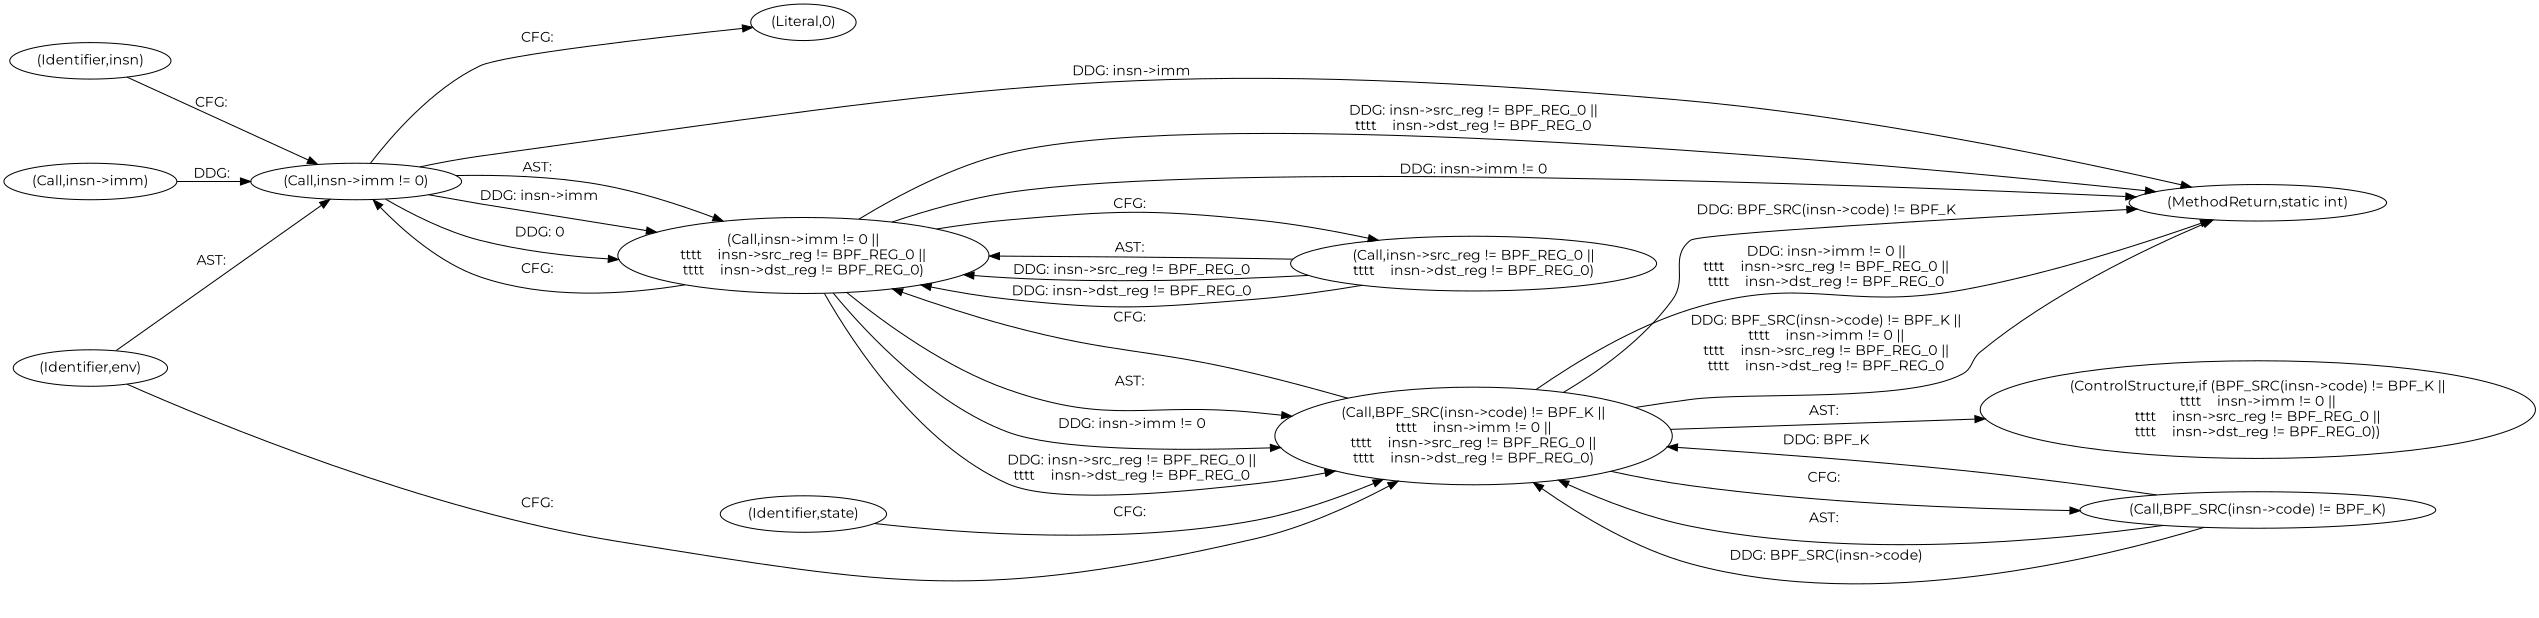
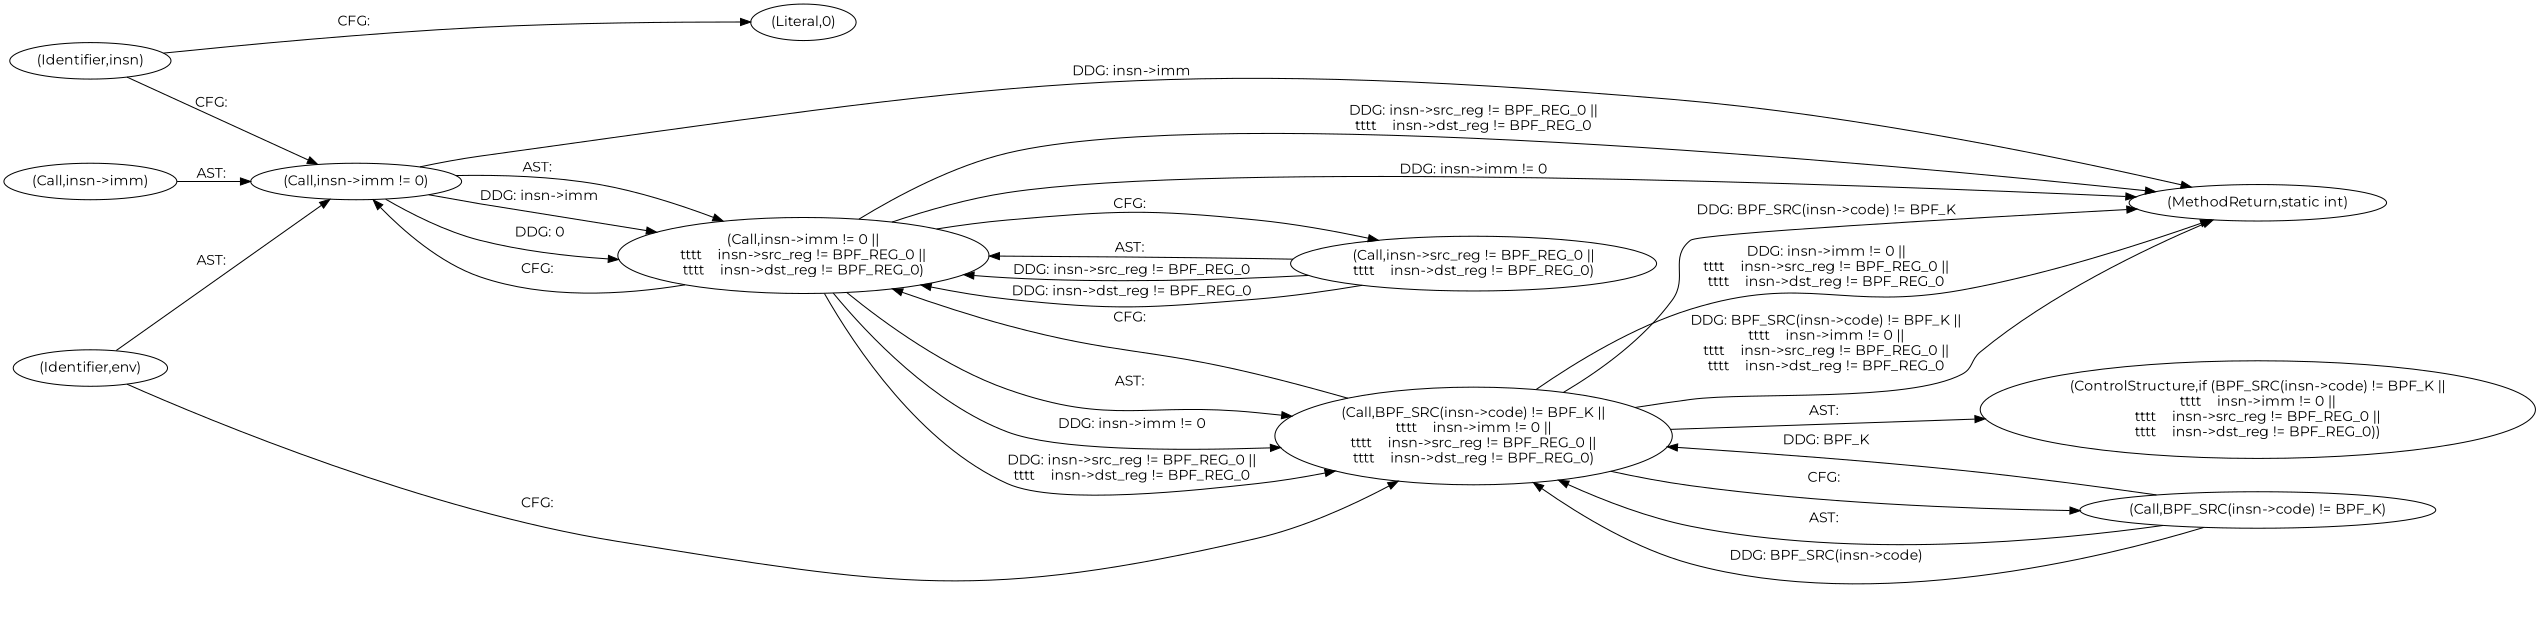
edge "(Call,insn->imm != 0)" -> "(Literal,0)": now "(Identifier,insn)" -> "(Literal,0)"
edge "(Call,insn->imm)" -> "(Call,insn->imm != 0)": label "DDG: " -> "AST: "
node "(Identifier,state)": removed
